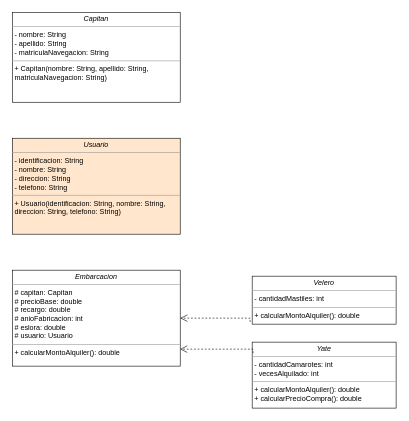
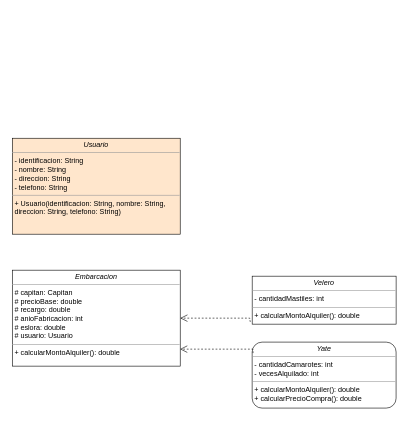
node "Capitan - nombre: String - apellido: String - matriculaNavegacion: String + Capitan(nombre: String, apellido: String, matriculaNavegacion: String)": removed
node "Yate - cantidadCamarotes: int - vecesAlquilado: int + calcularMontoAlquiler(): double + calcularPrecioCompra(): double": shape rectangle -> rounded rectangle
